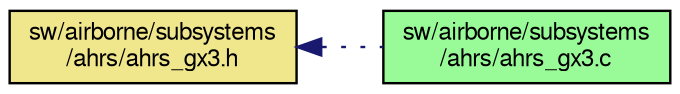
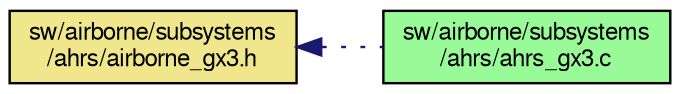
node "sw/airborne/subsystems /ahrs/ahrs_gx3.h": label "sw/airborne/subsystems /ahrs/ahrs_gx3.h" -> "sw/airborne/subsystems /ahrs/airborne_gx3.h"
